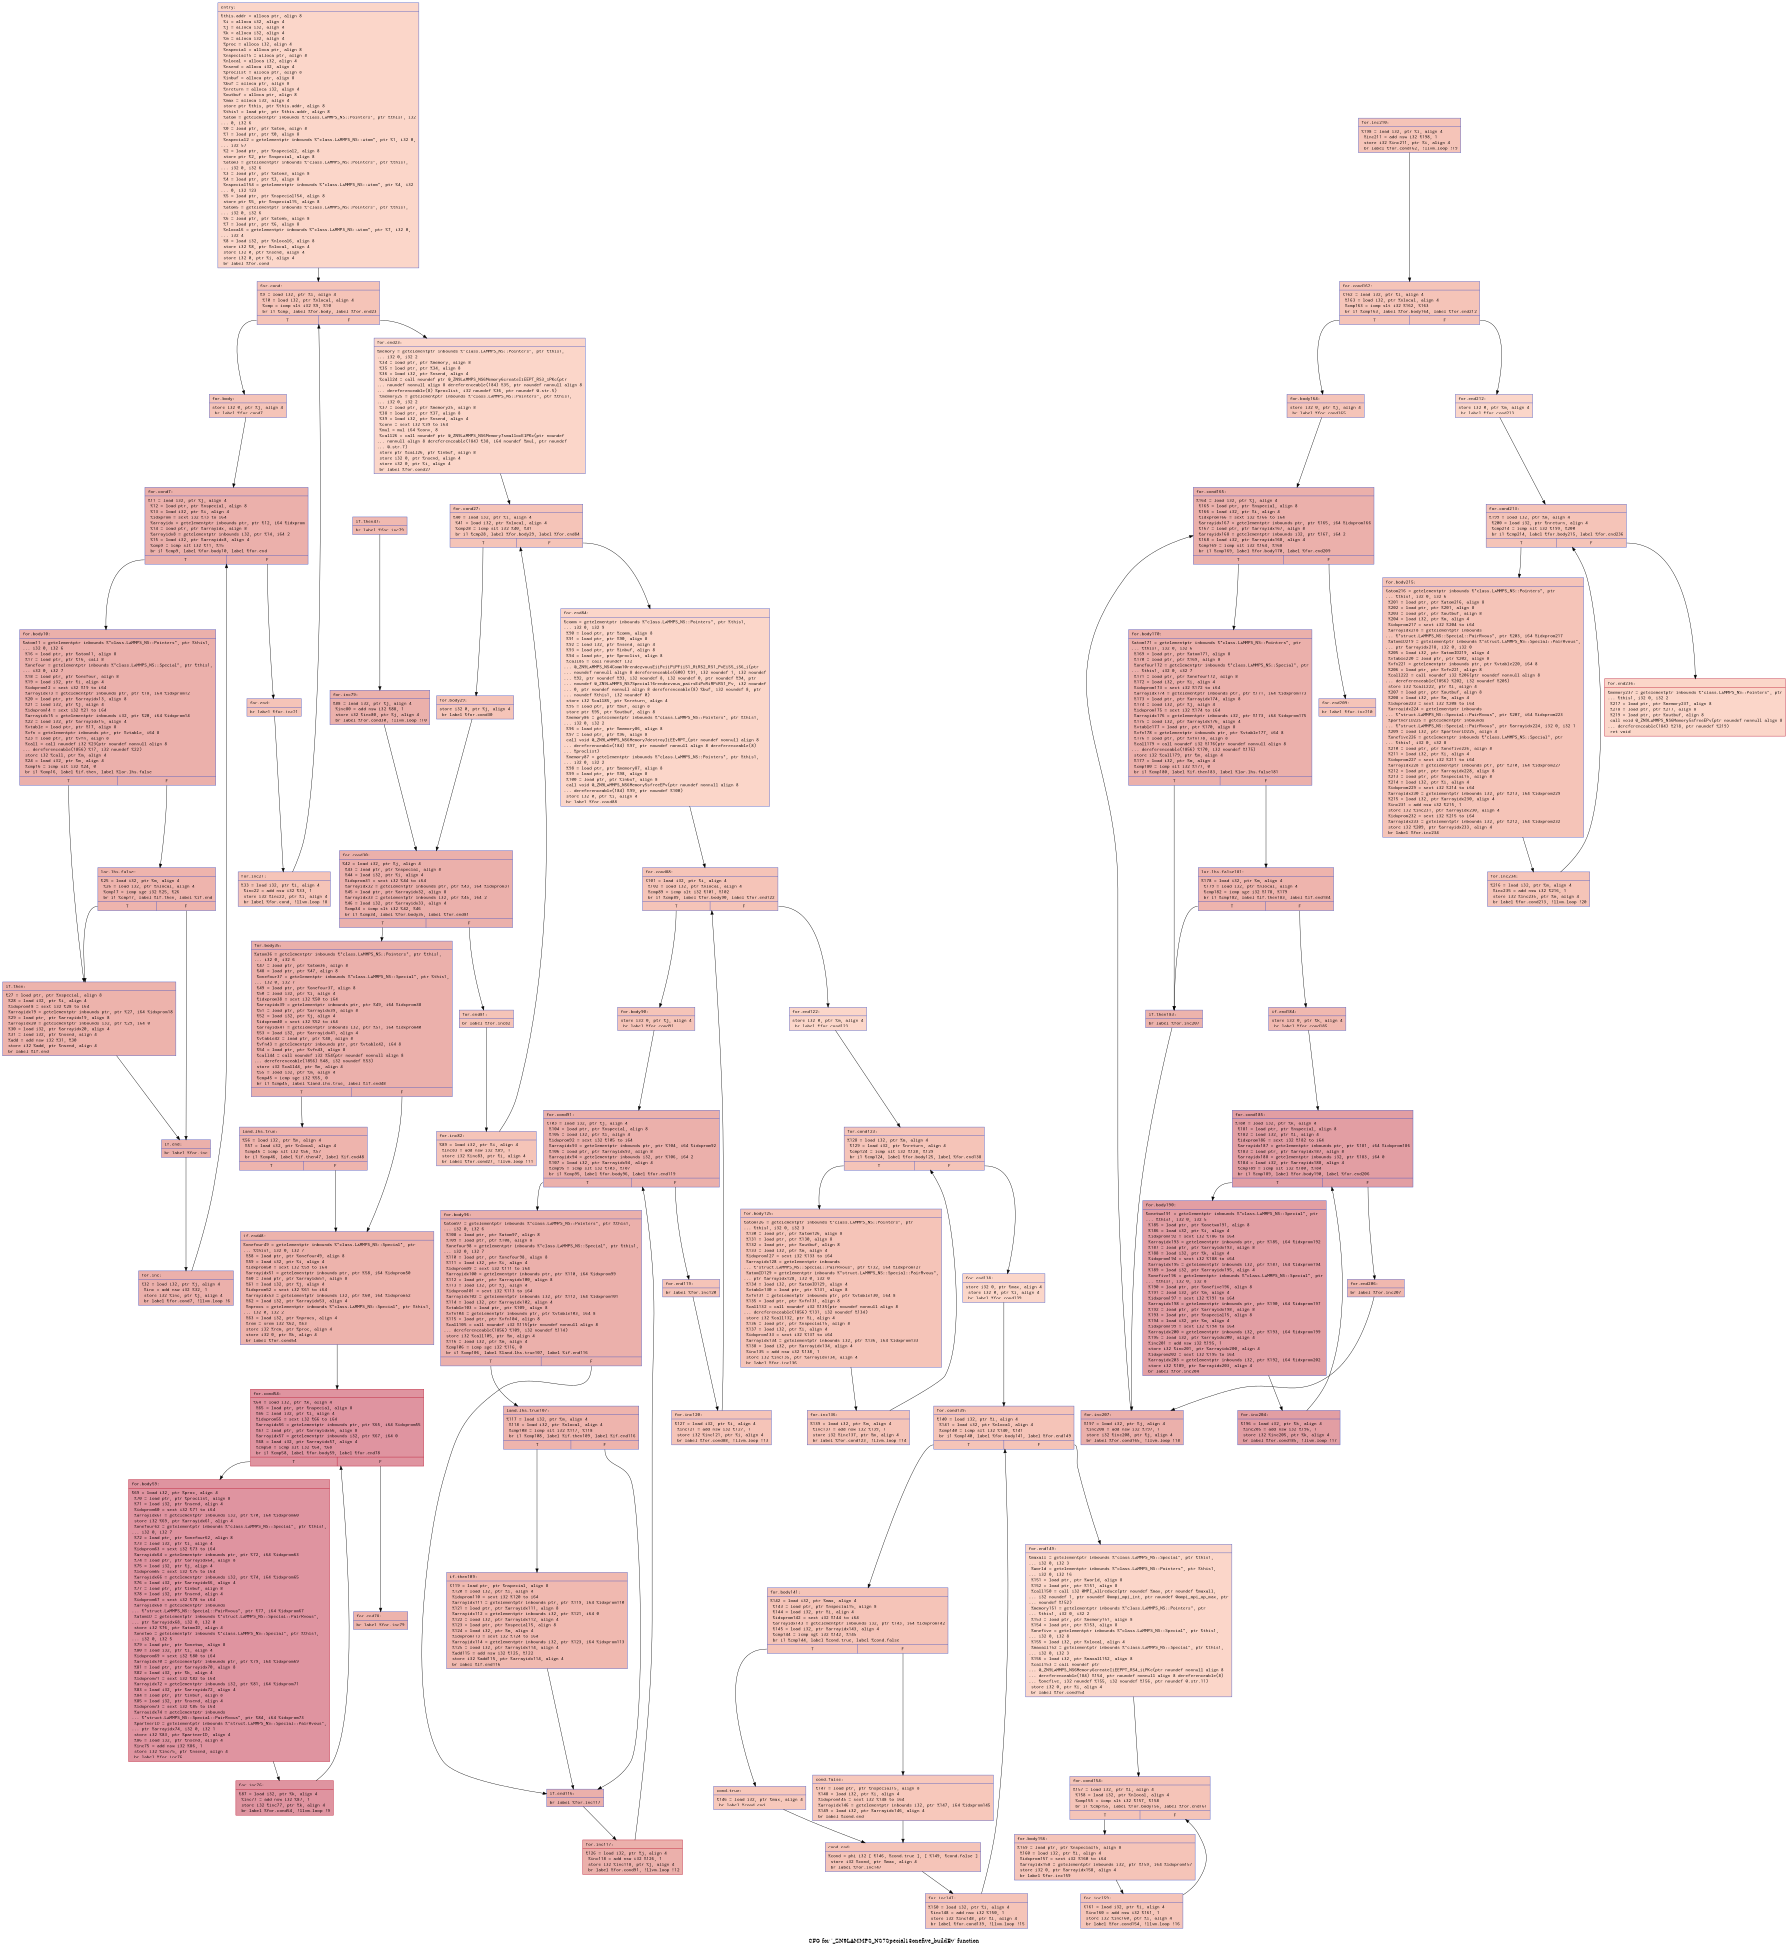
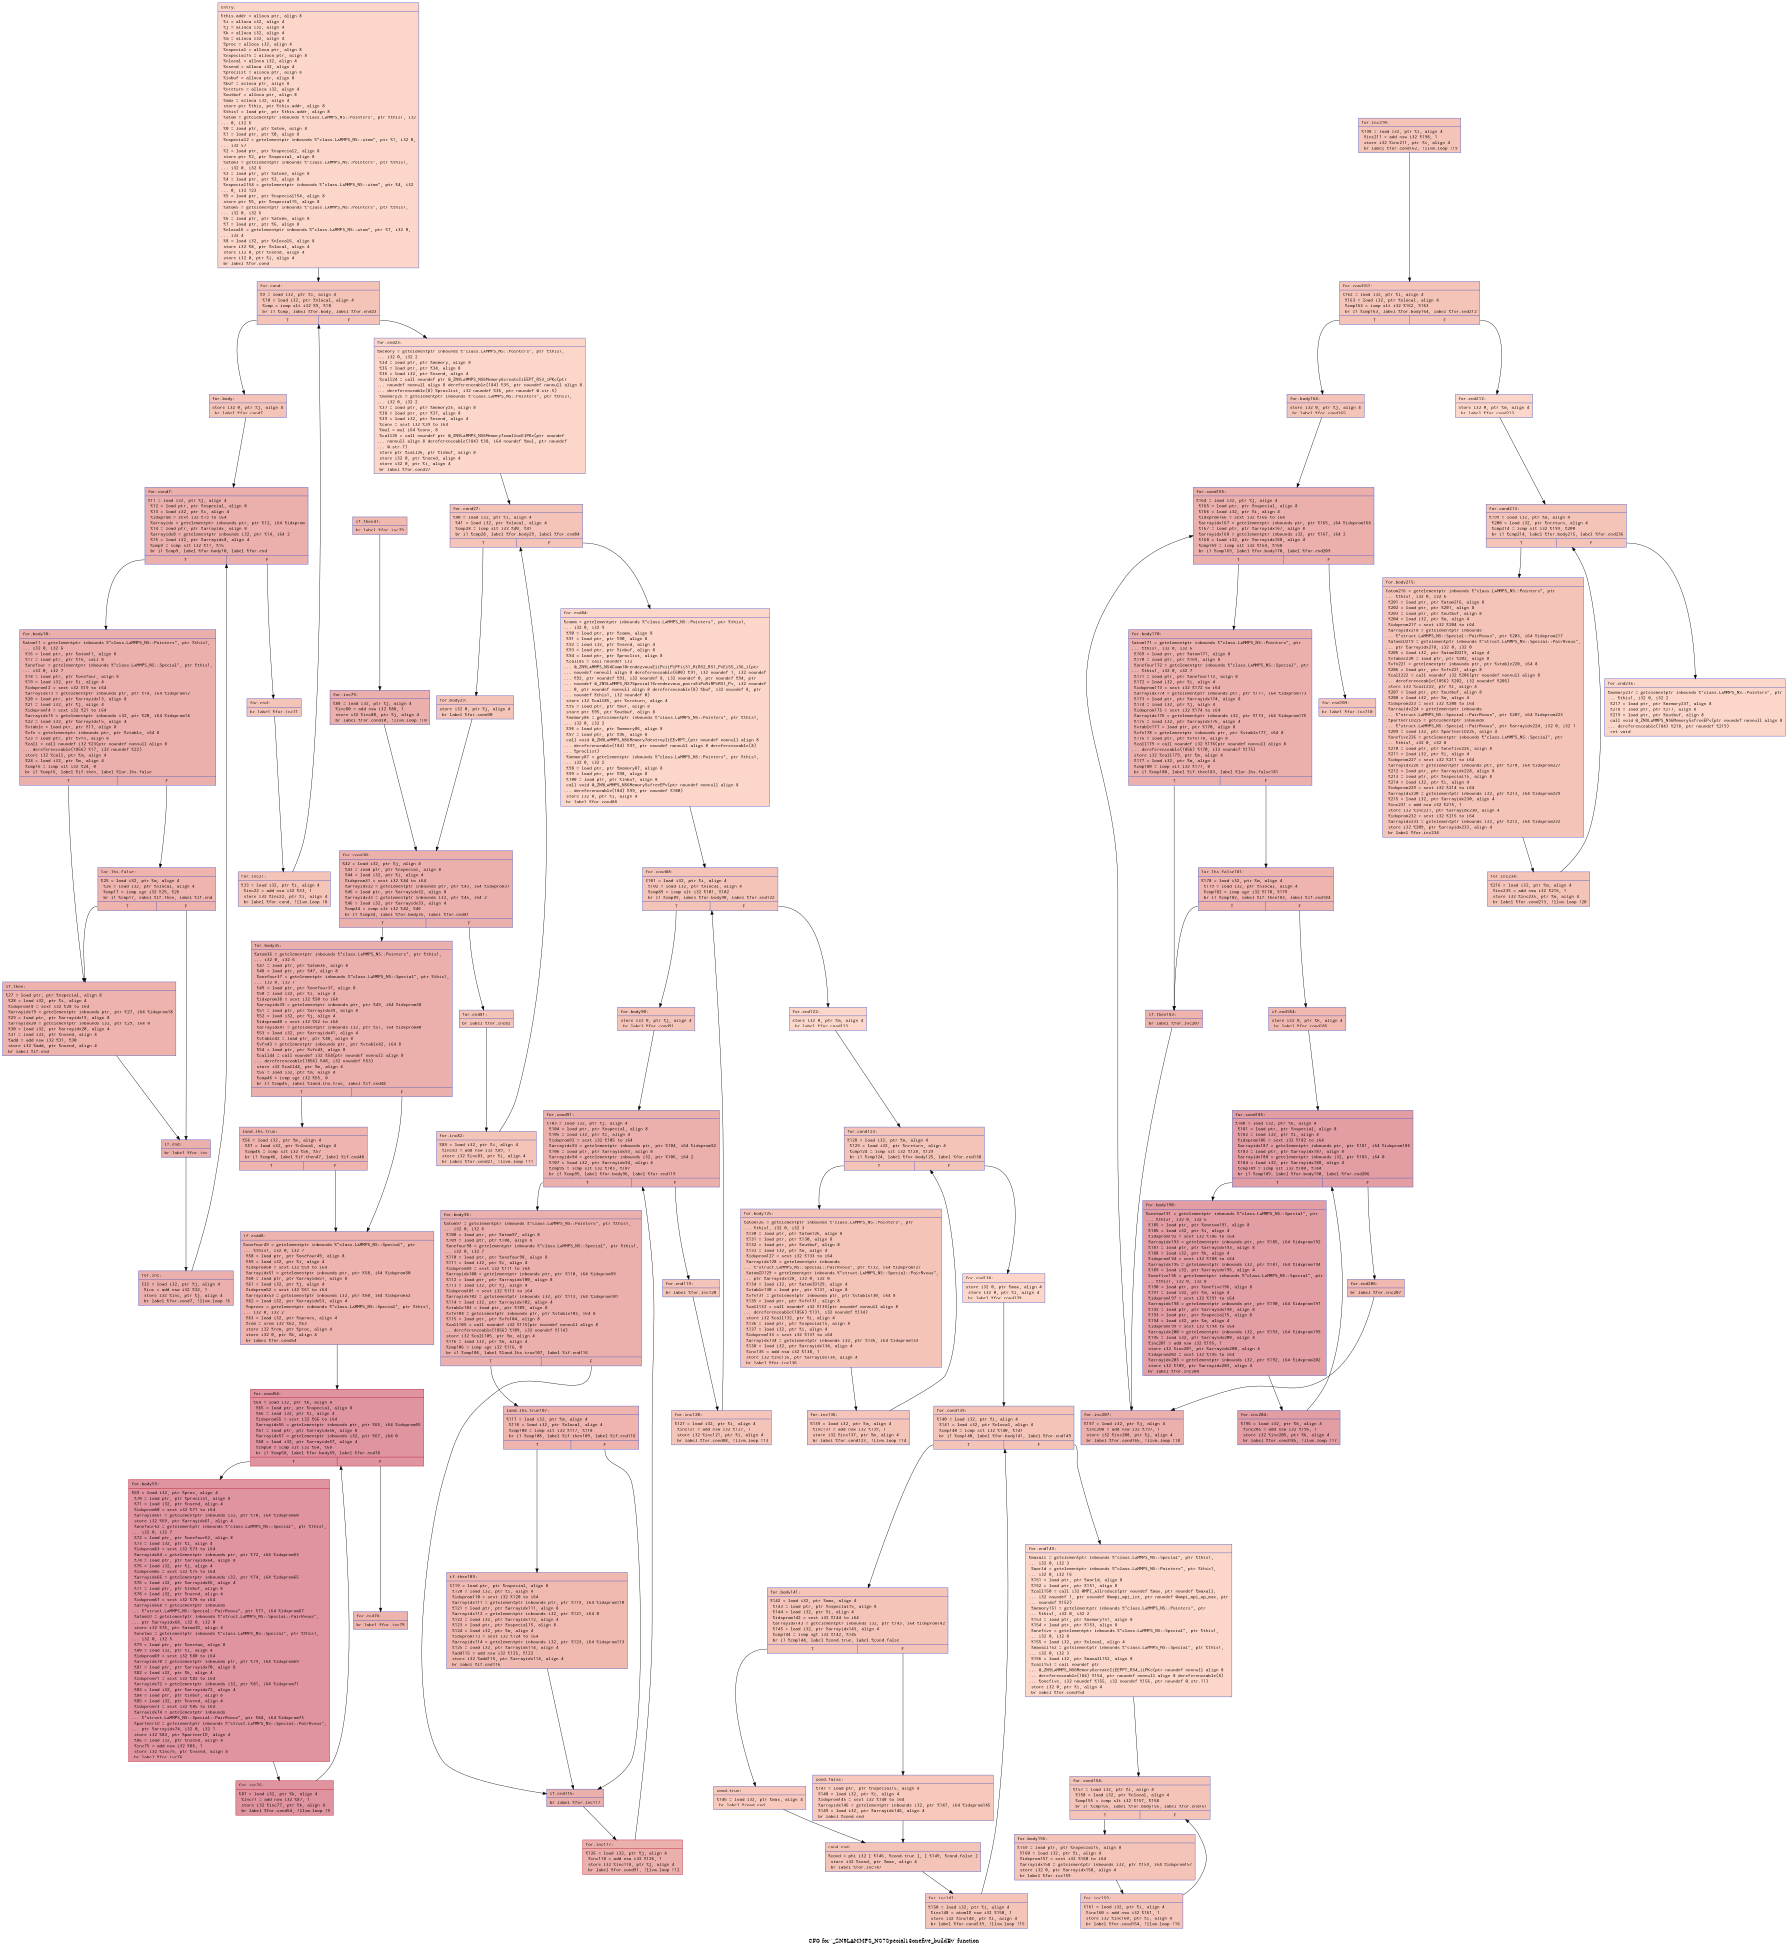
node "for.end236:": color #b70d28ff -> #3d50c3ff
node "for.inc147:": text "%inc148 = add nsw i32 %150, 1" -> "%inc148 = atomID nsw i32 %150, 1"
